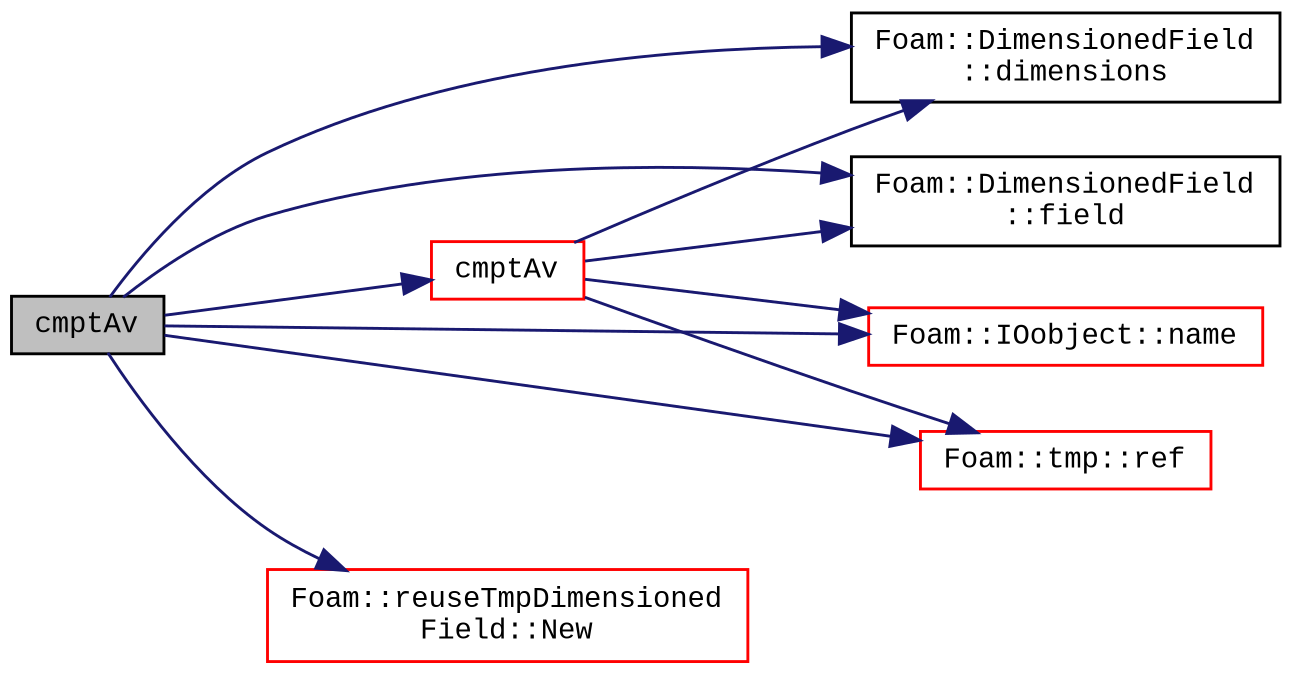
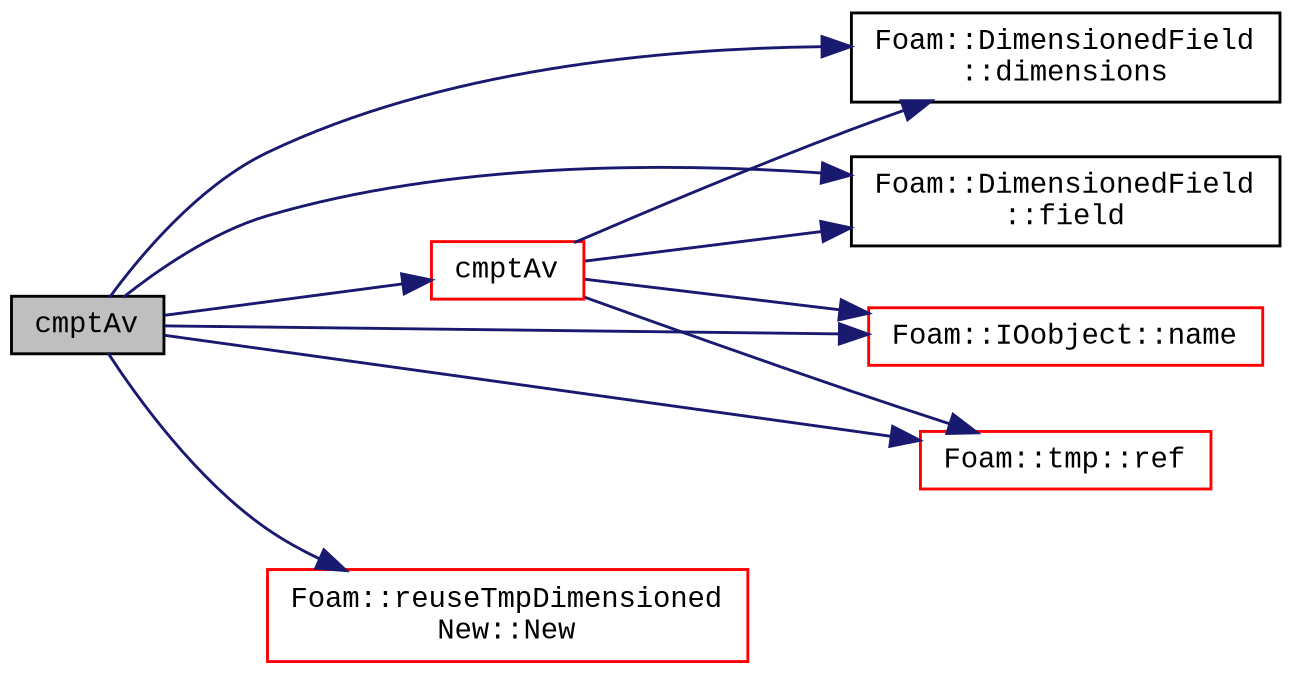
node "Foam::reuseTmpDimensioned Field::New": label "Foam::reuseTmpDimensioned Field::New" -> "Foam::reuseTmpDimensioned New::New"
